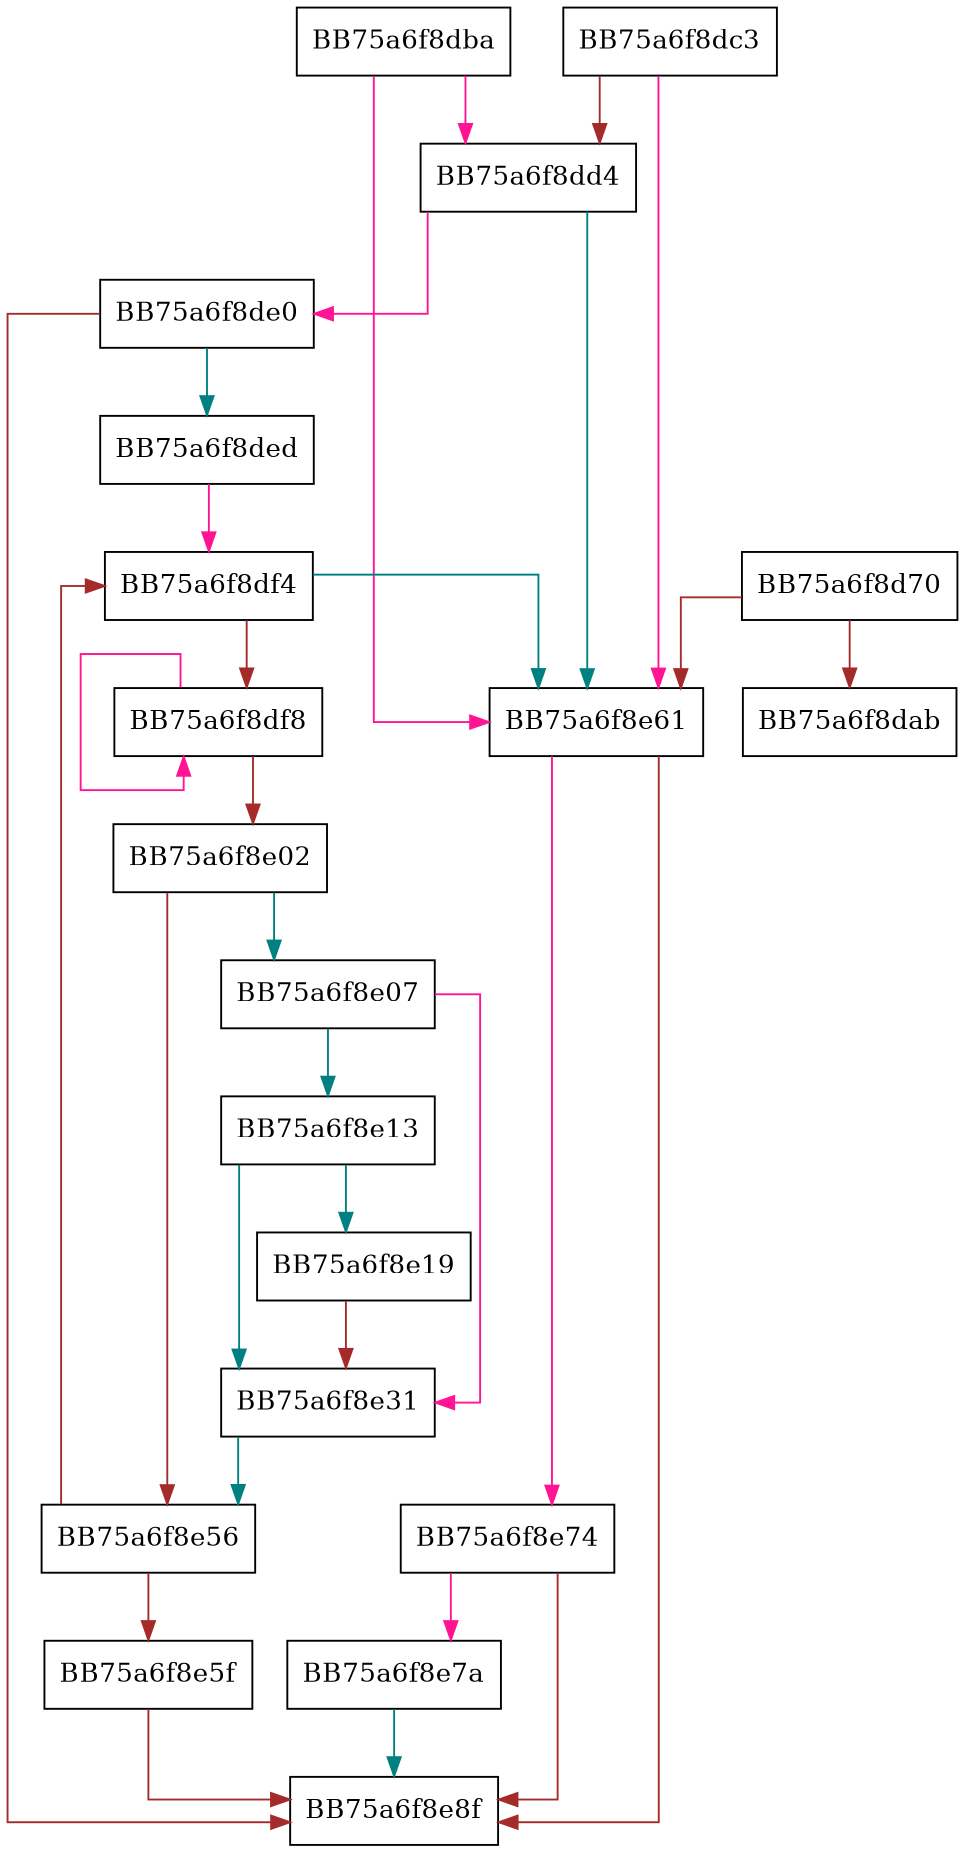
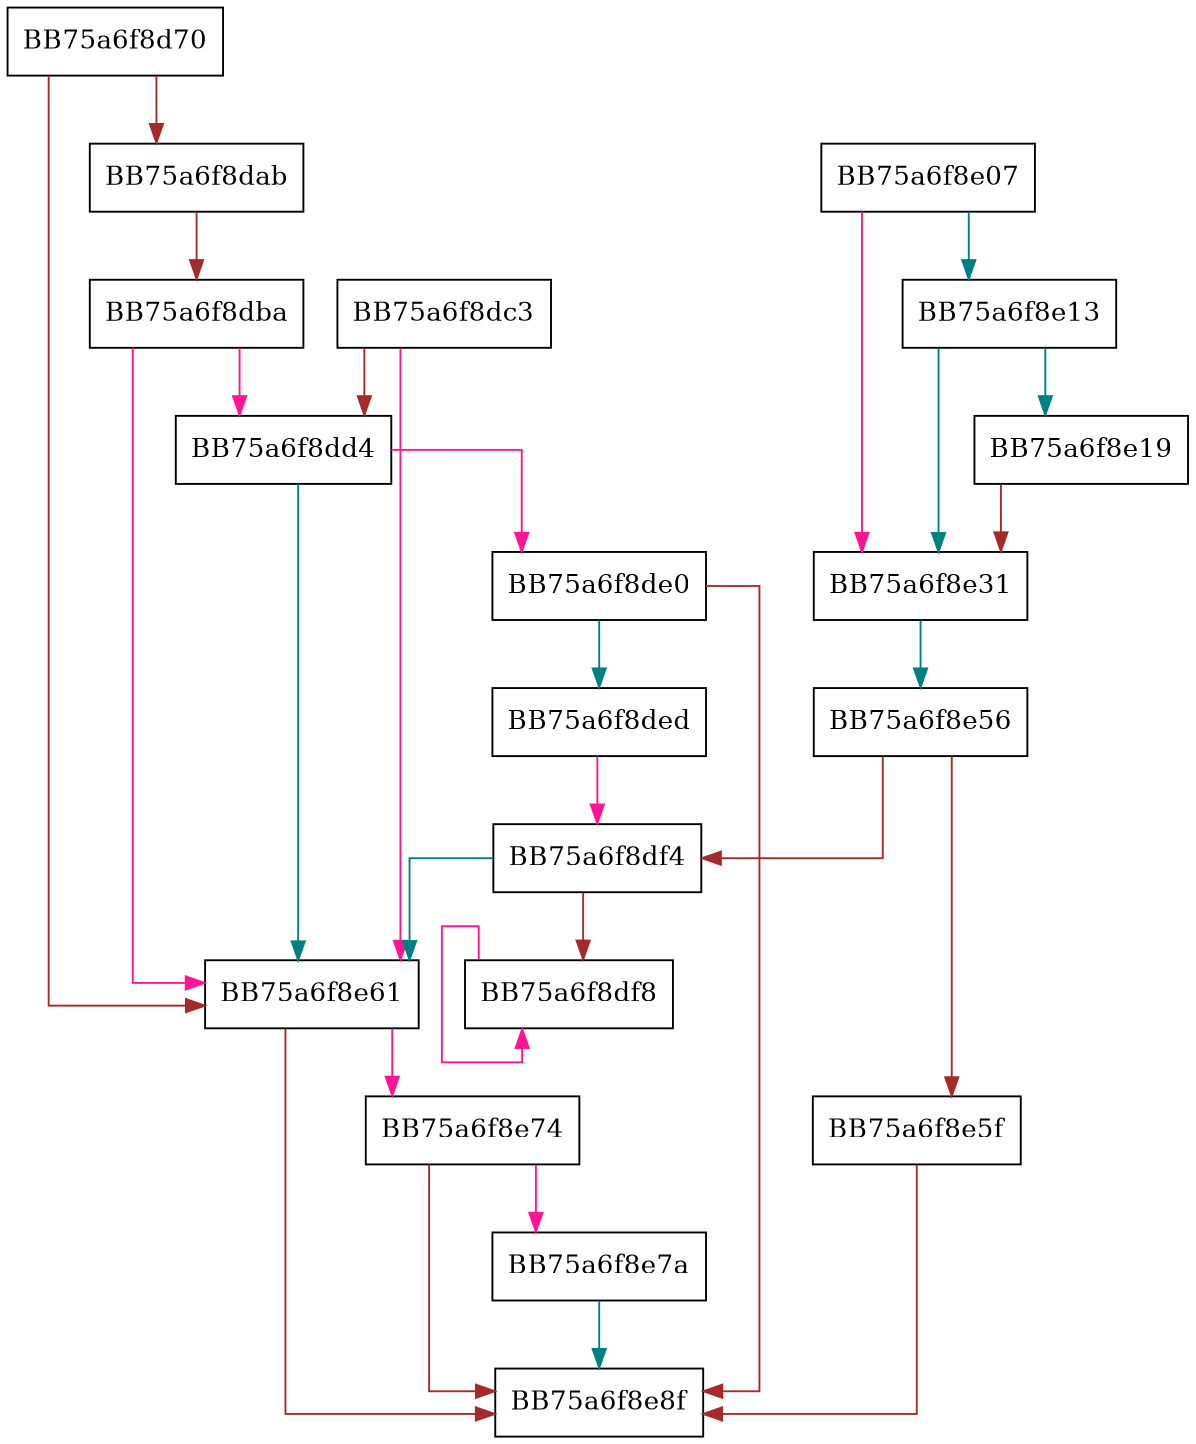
edge "BB75a6f8dab" -> "BB75a6f8dba": added
node "BB75a6f8e02": removed
